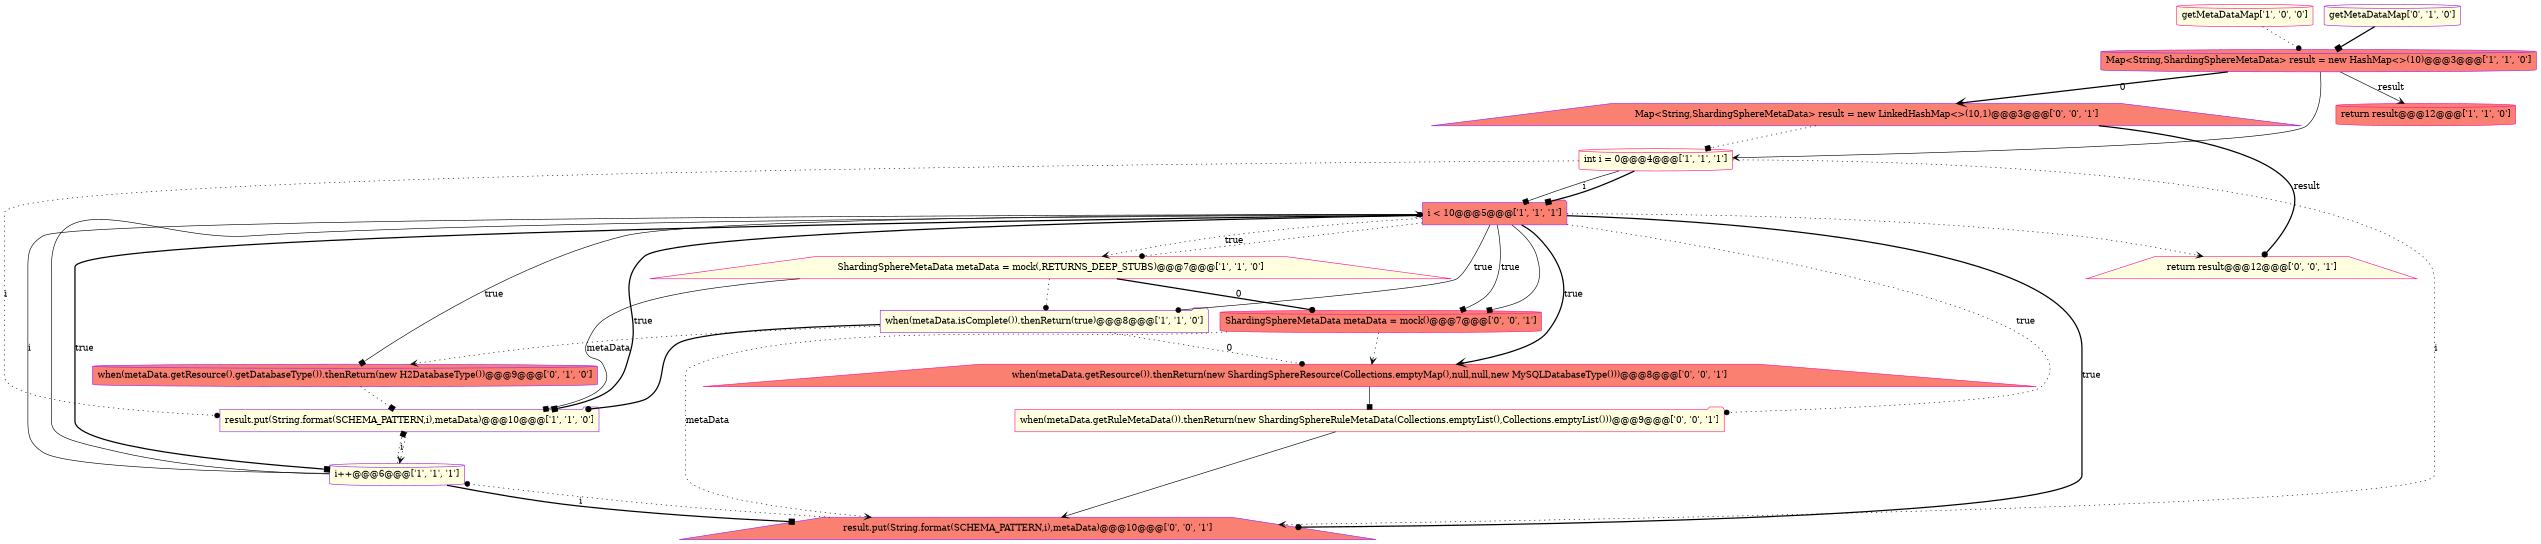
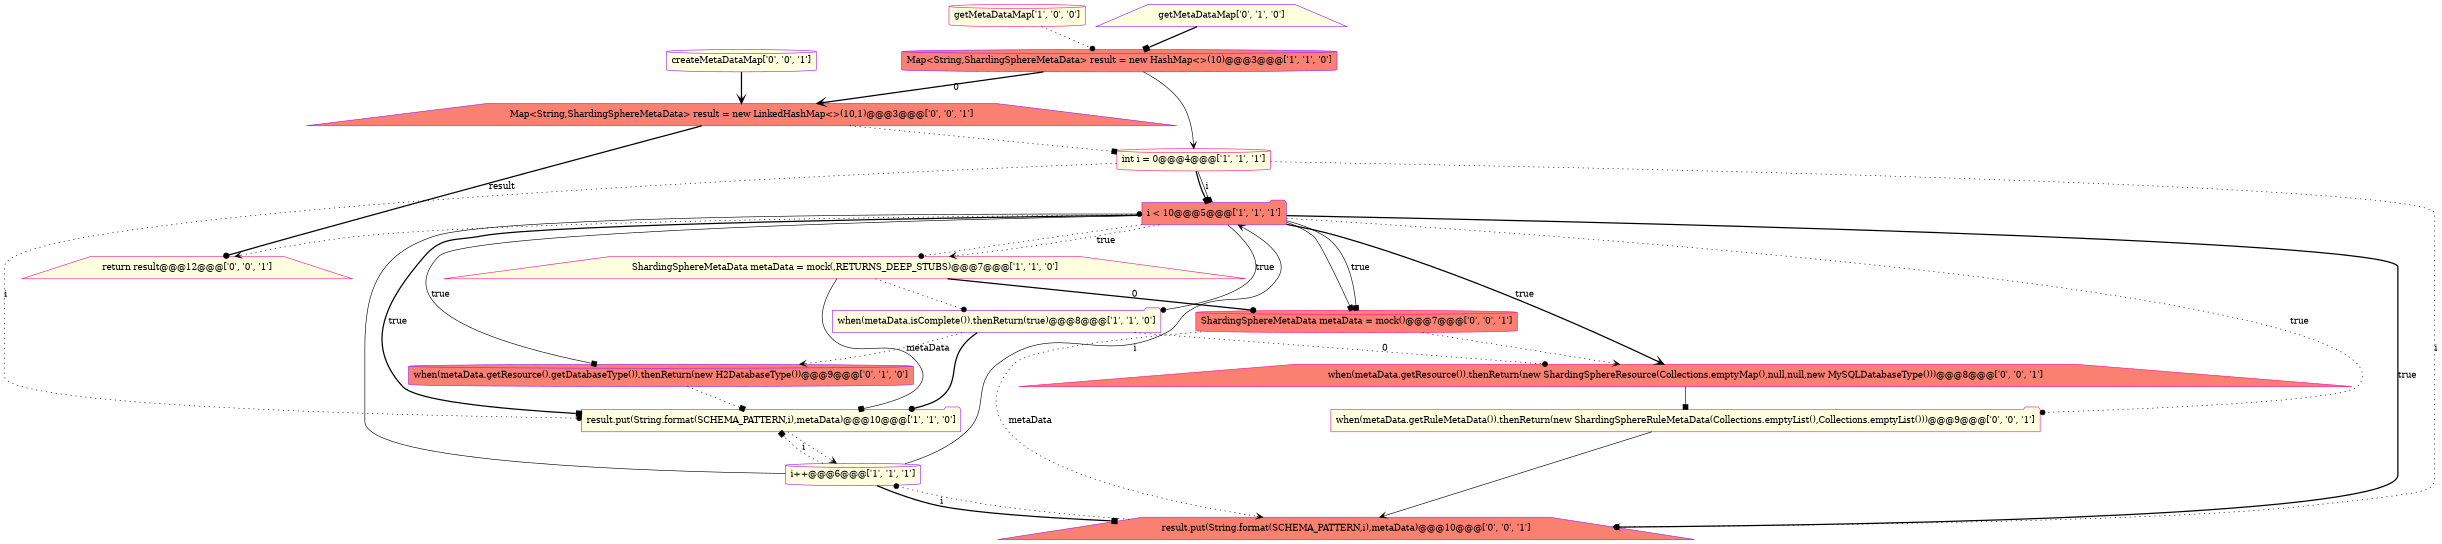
node "getMetaDataMap['0', '1', '0']": shape cylinder -> trapezium
node "createMetaDataMap['0', '0', '1']": added
node "return result@@@12@@@['1', '1', '0']": removed
edge "i < 10@@@5@@@['1', '1', '1']" -> "i++@@@6@@@['1', '1', '1']": removed, label "true"
